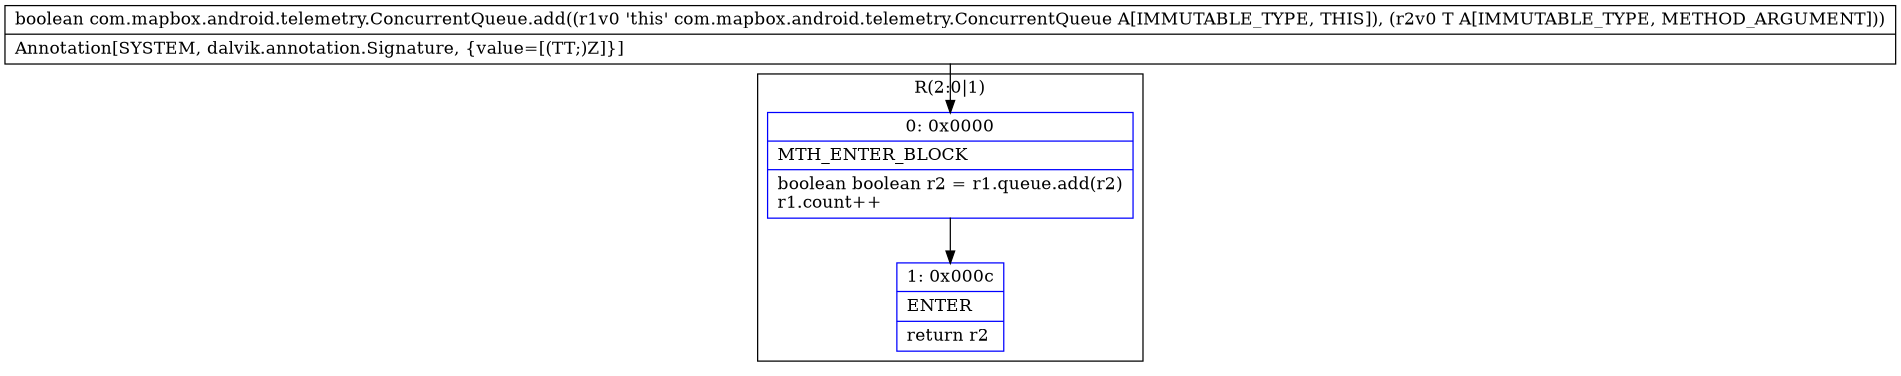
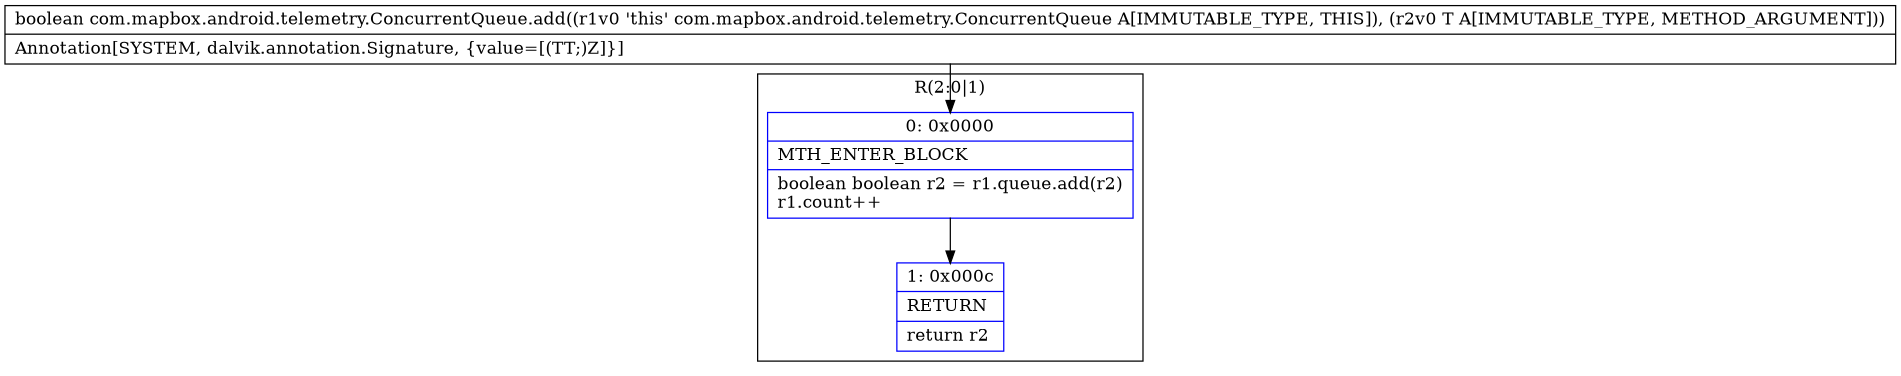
node "1: 0x000c": text "ENTER" -> "RETURN"
